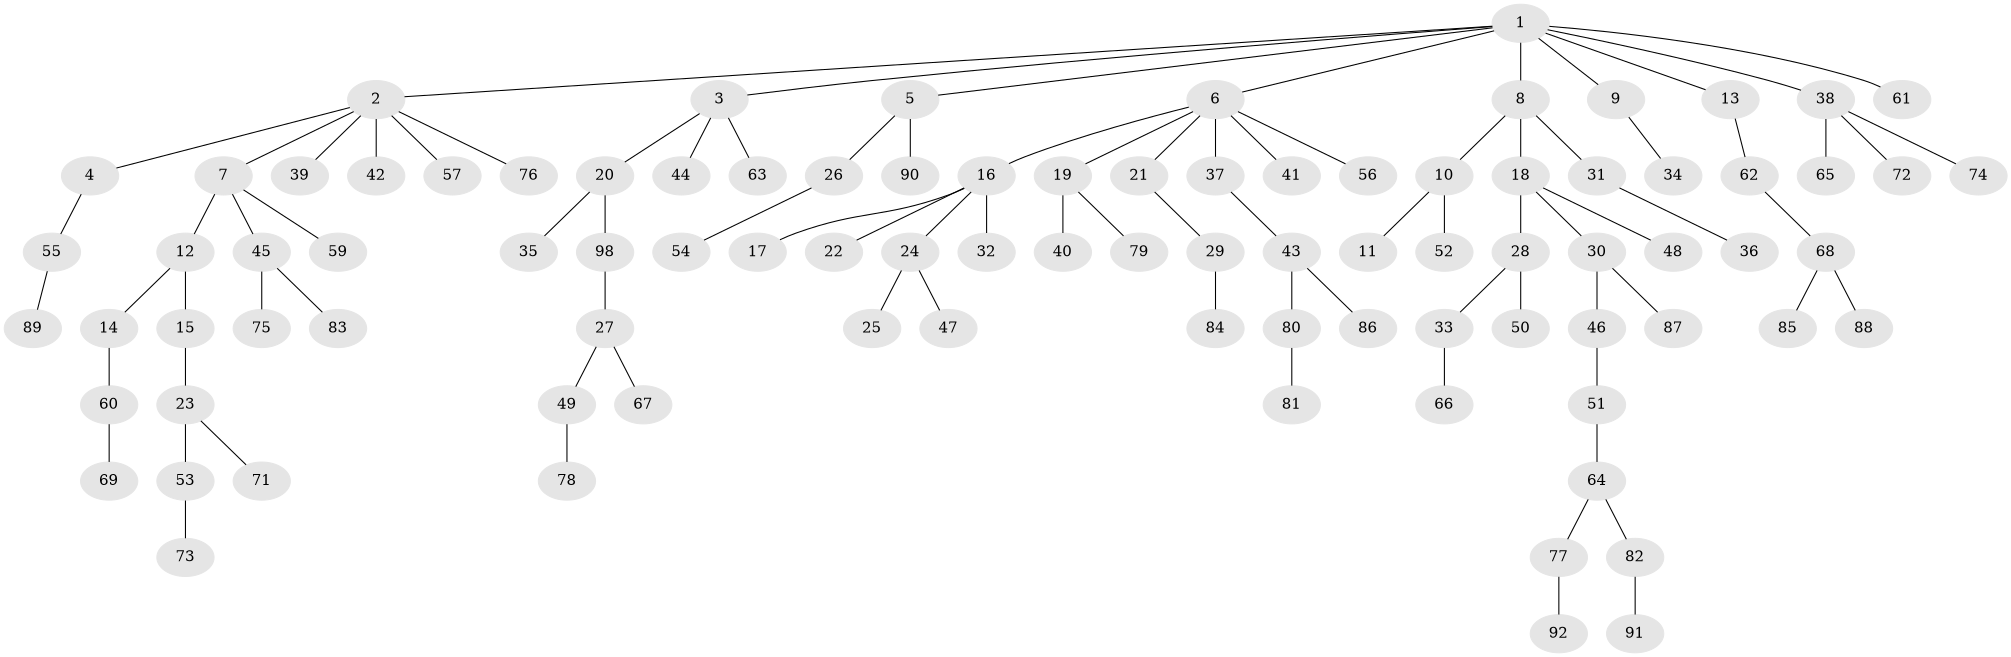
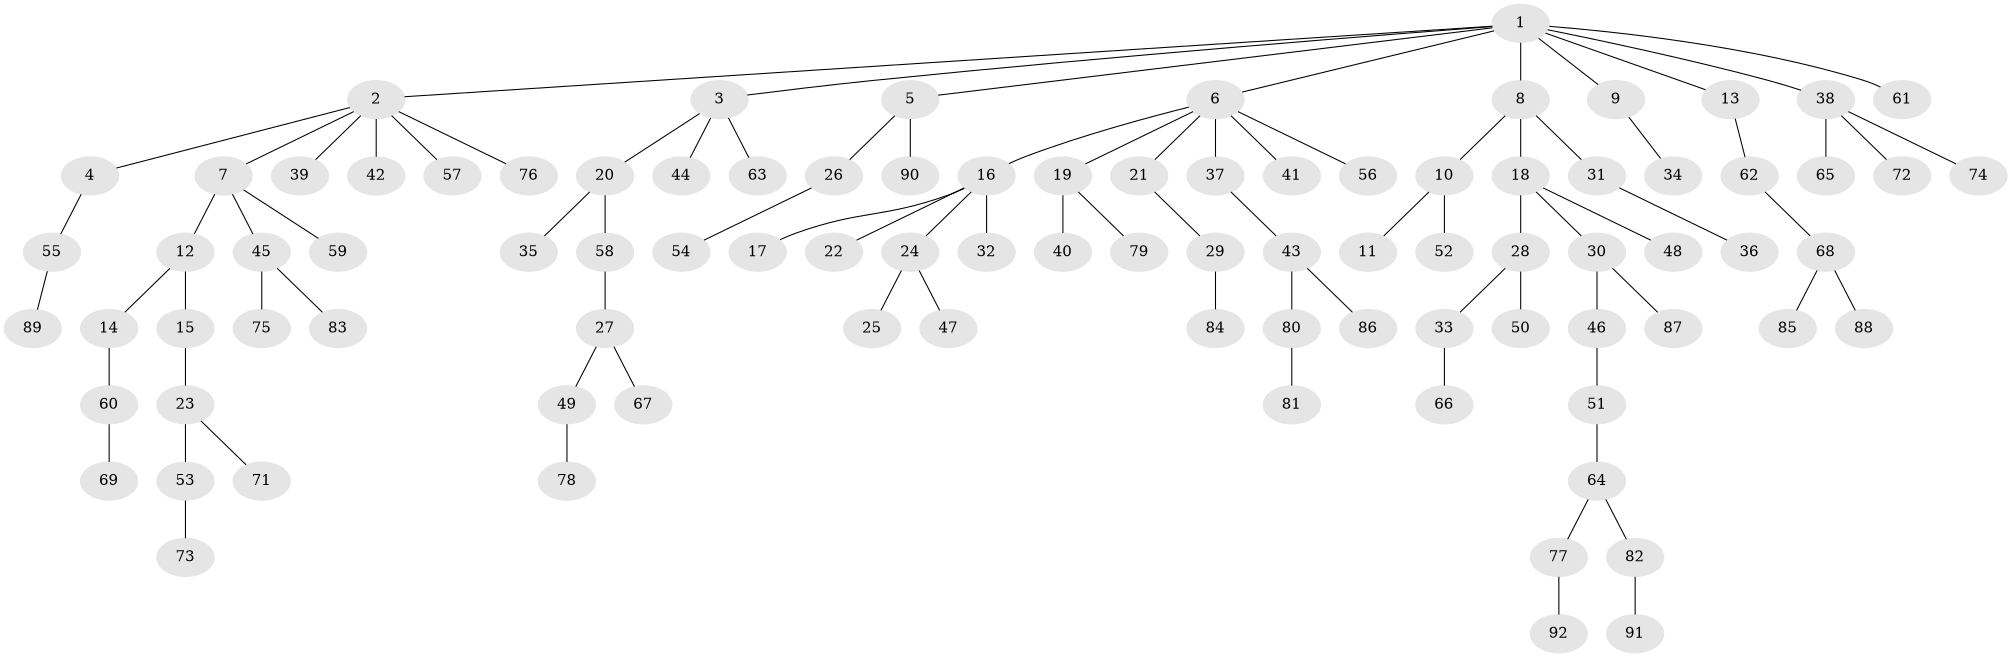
node "98": label "98" -> "58"
